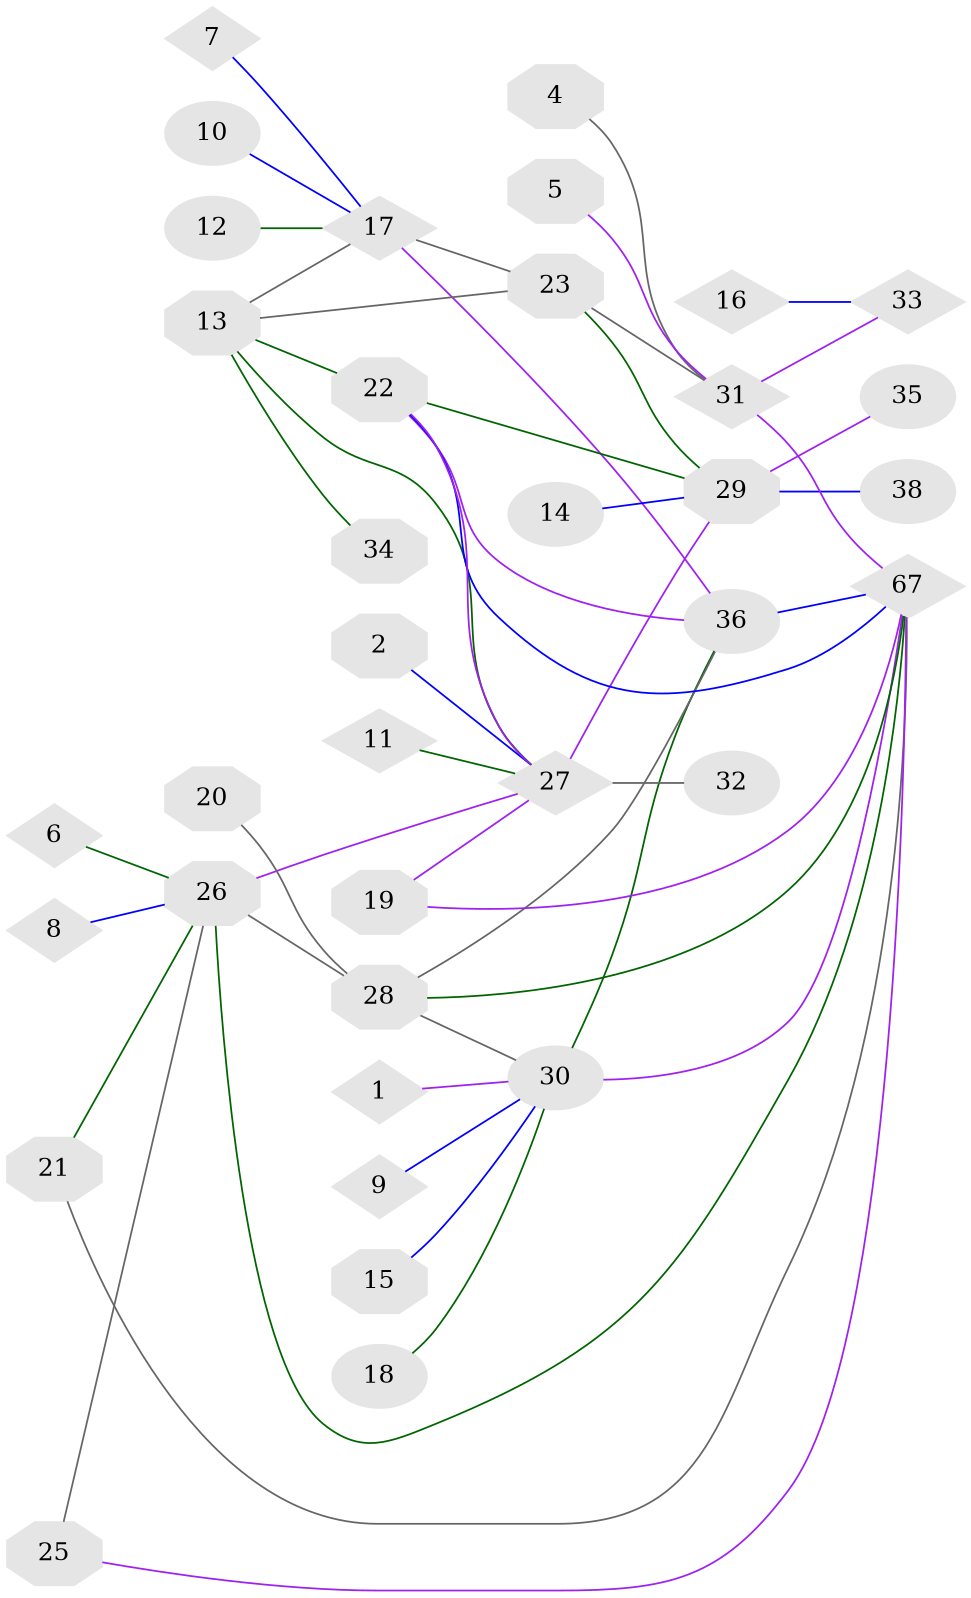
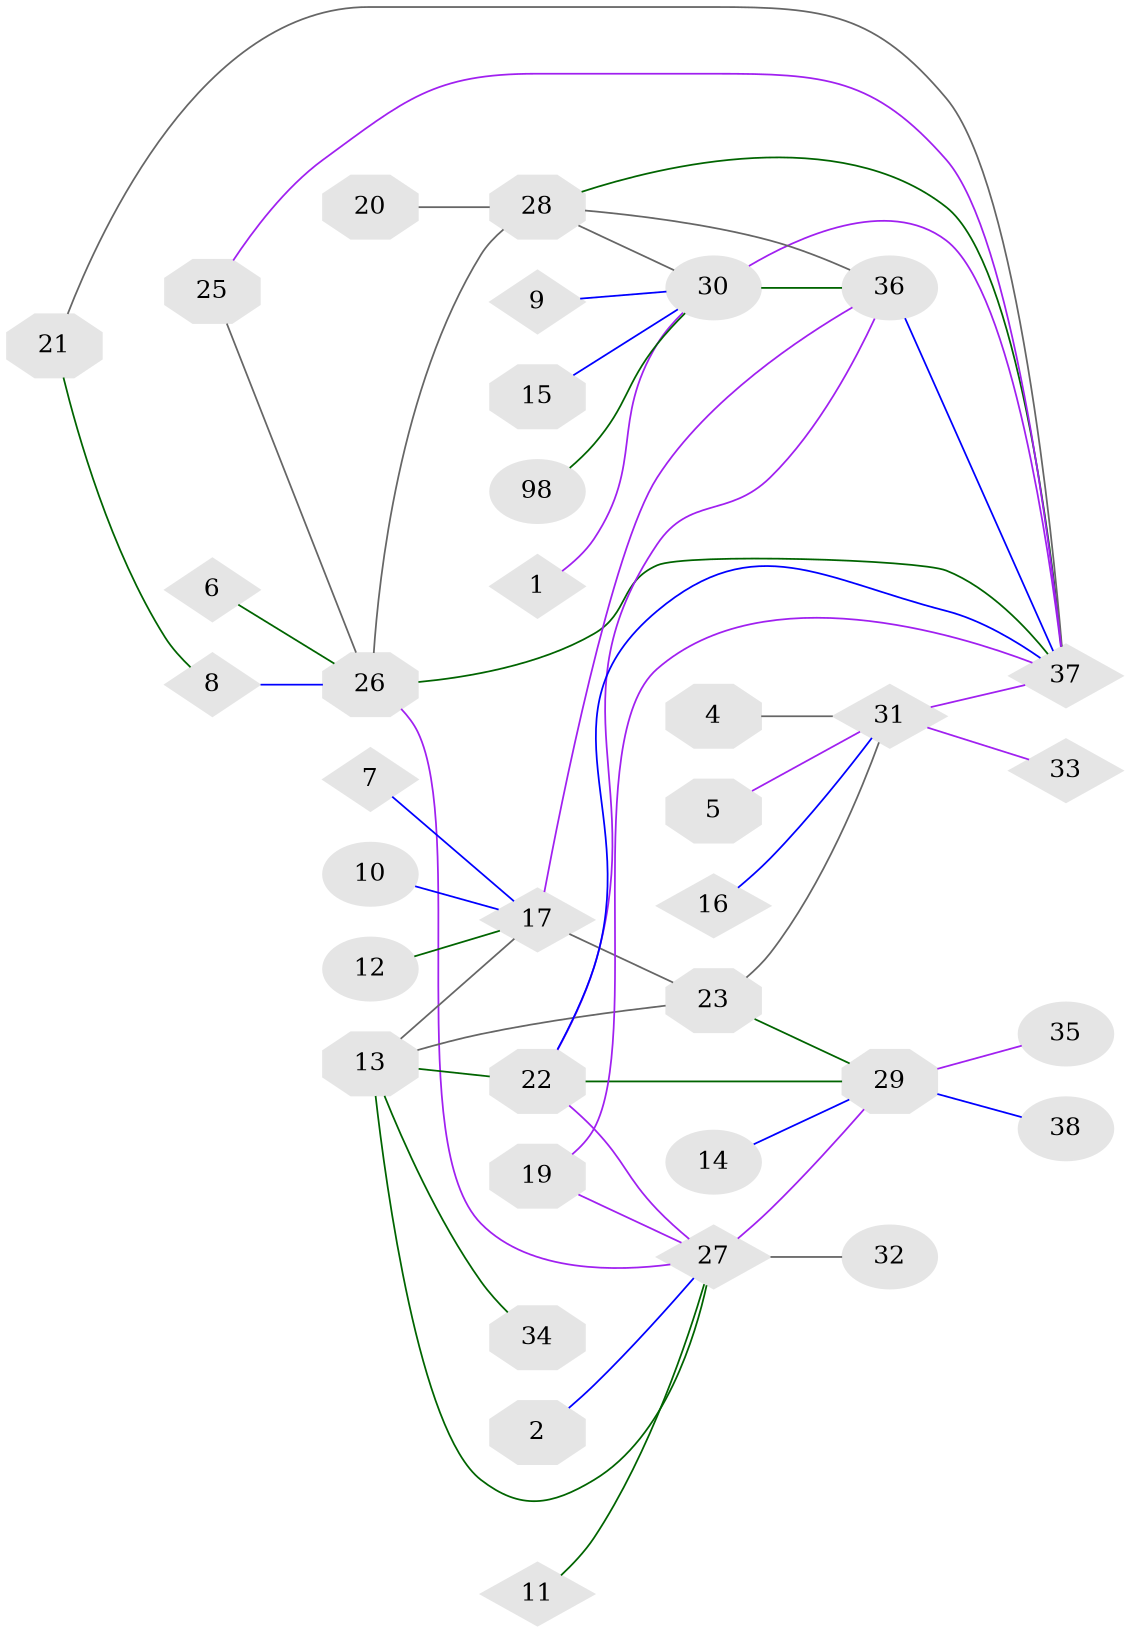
edge "16" -- "33": now "16" -- "31"
node "67": label "67" -> "37"
edge "26" -- "21": now "8" -- "21"
node "18": label "18" -> "98"
